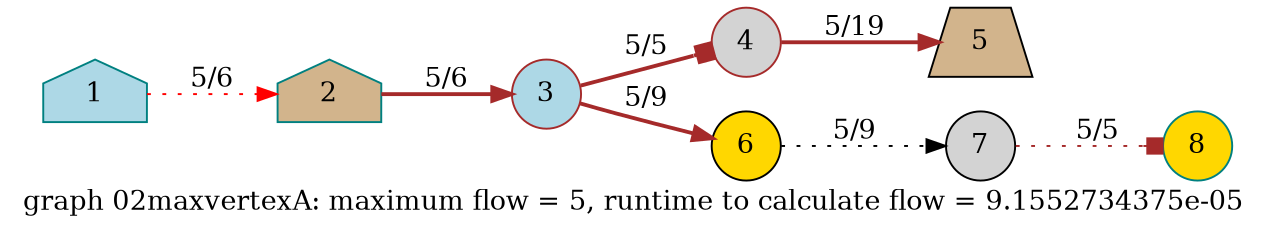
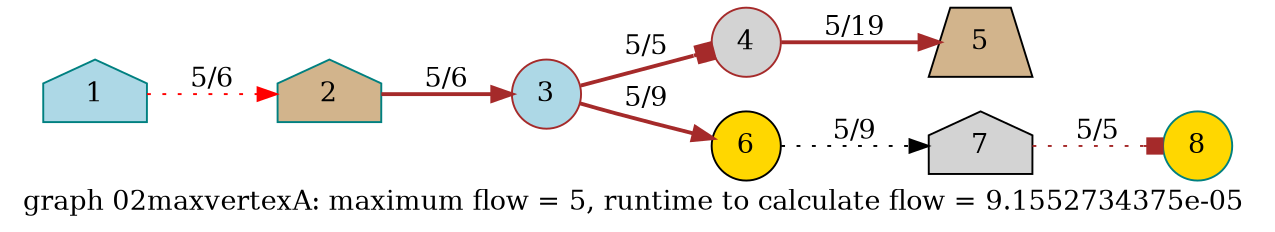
node "7": shape circle -> house
